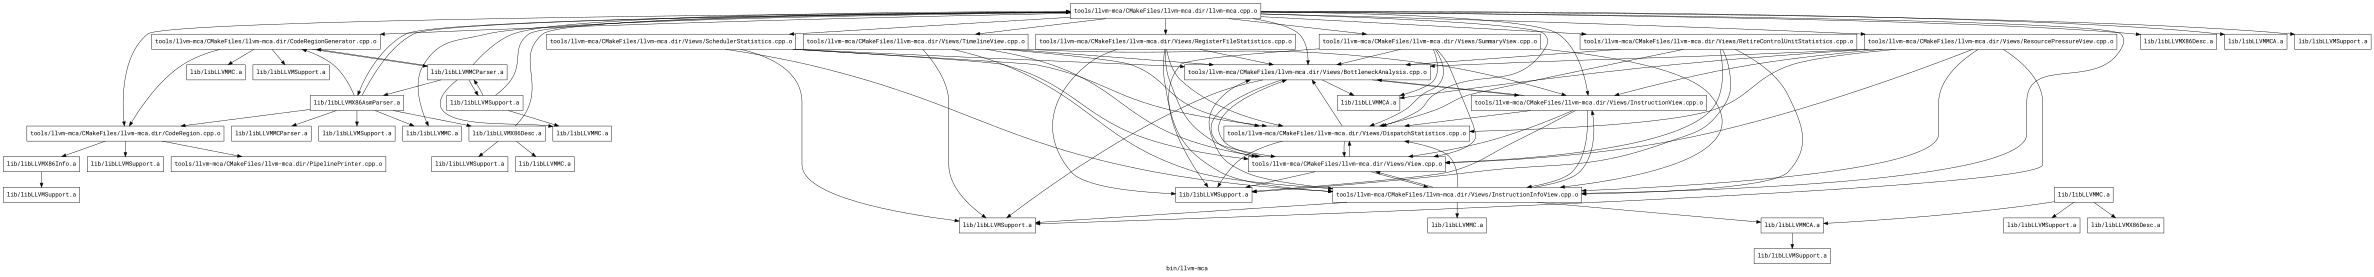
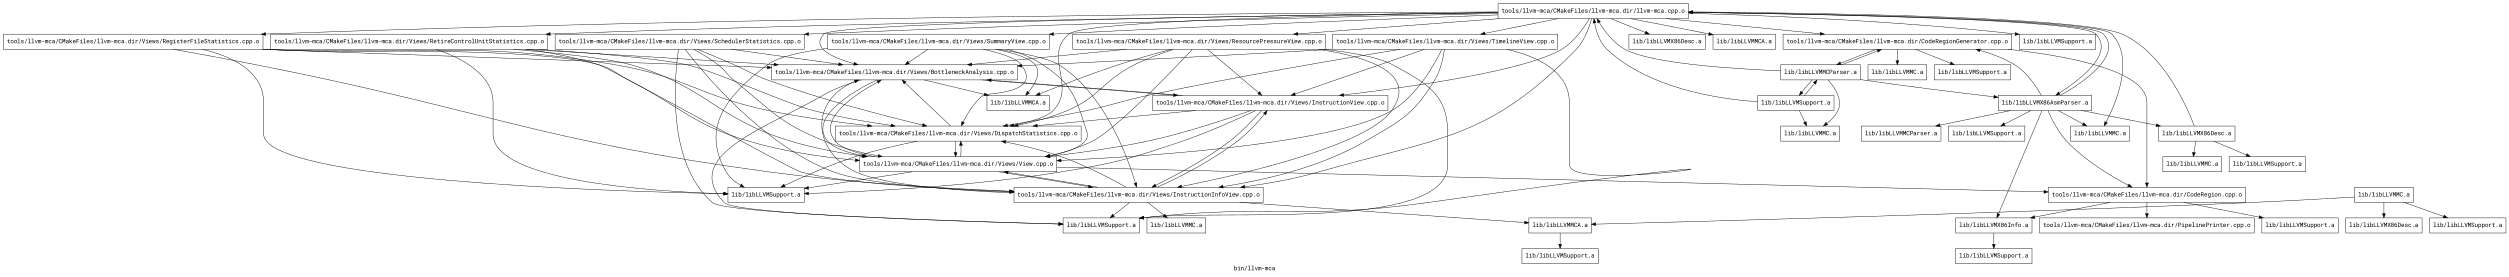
edge "tools/llvm-mca/CMakeFiles/llvm-mca.dir/llvm-mca.cpp.o" -> "tools/llvm-mca/CMakeFiles/llvm-mca.dir/CodeRegion.cpp.o": now "tools/llvm-mca/CMakeFiles/llvm-mca.dir/Views/View.cpp.o" -> "tools/llvm-mca/CMakeFiles/llvm-mca.dir/CodeRegion.cpp.o"
edge "lib/libLLVMX86AsmParser.a" -> "lib/libLLVMX86Info.a": added
